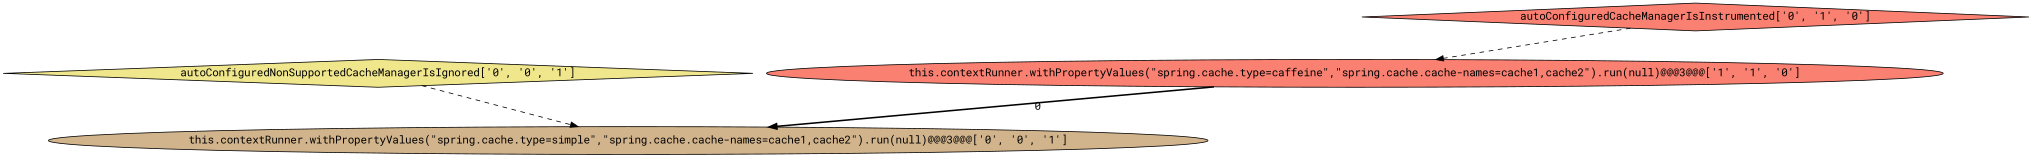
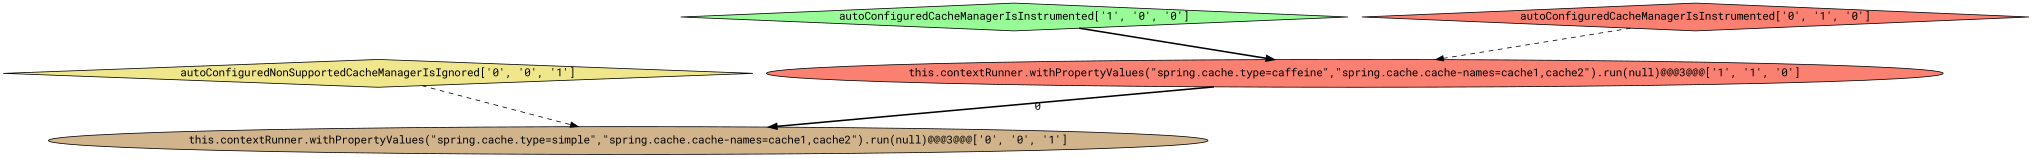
node "autoConfiguredCacheManagerIsInstrumented['1', '0', '0']": added
